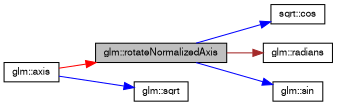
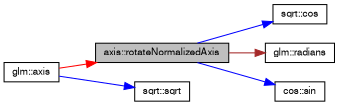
node "glm::rotateNormalizedAxis": label "glm::rotateNormalizedAxis" -> "axis::rotateNormalizedAxis"
node "glm::sqrt": label "glm::sqrt" -> "sqrt::sqrt"
node "glm::sin": label "glm::sin" -> "cos::sin"
